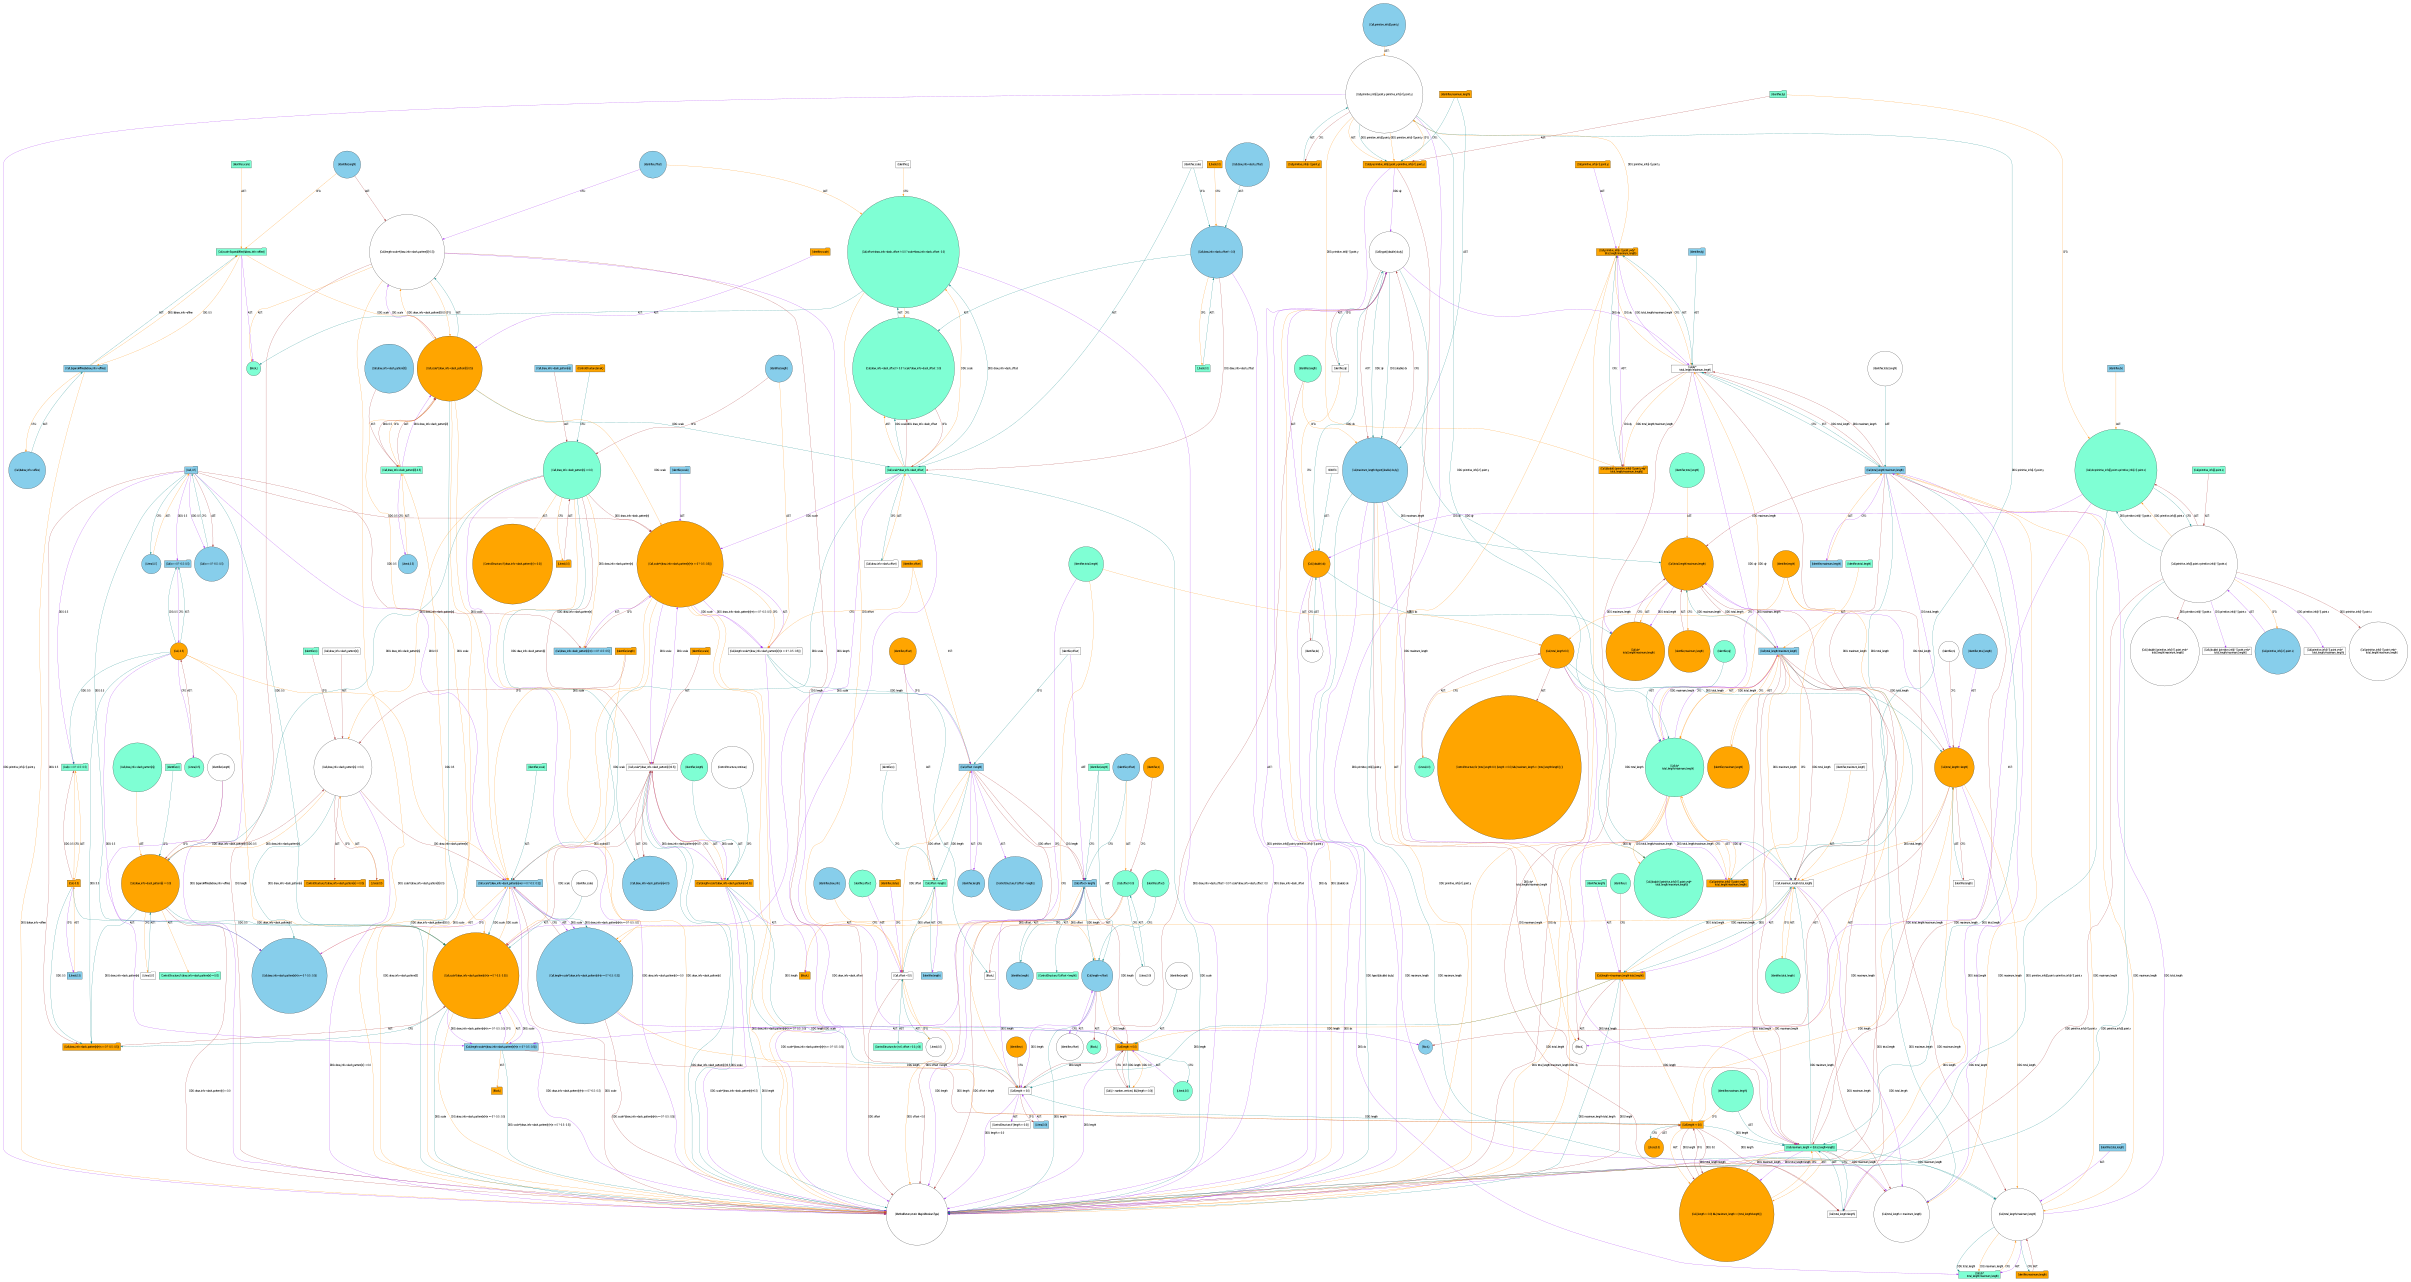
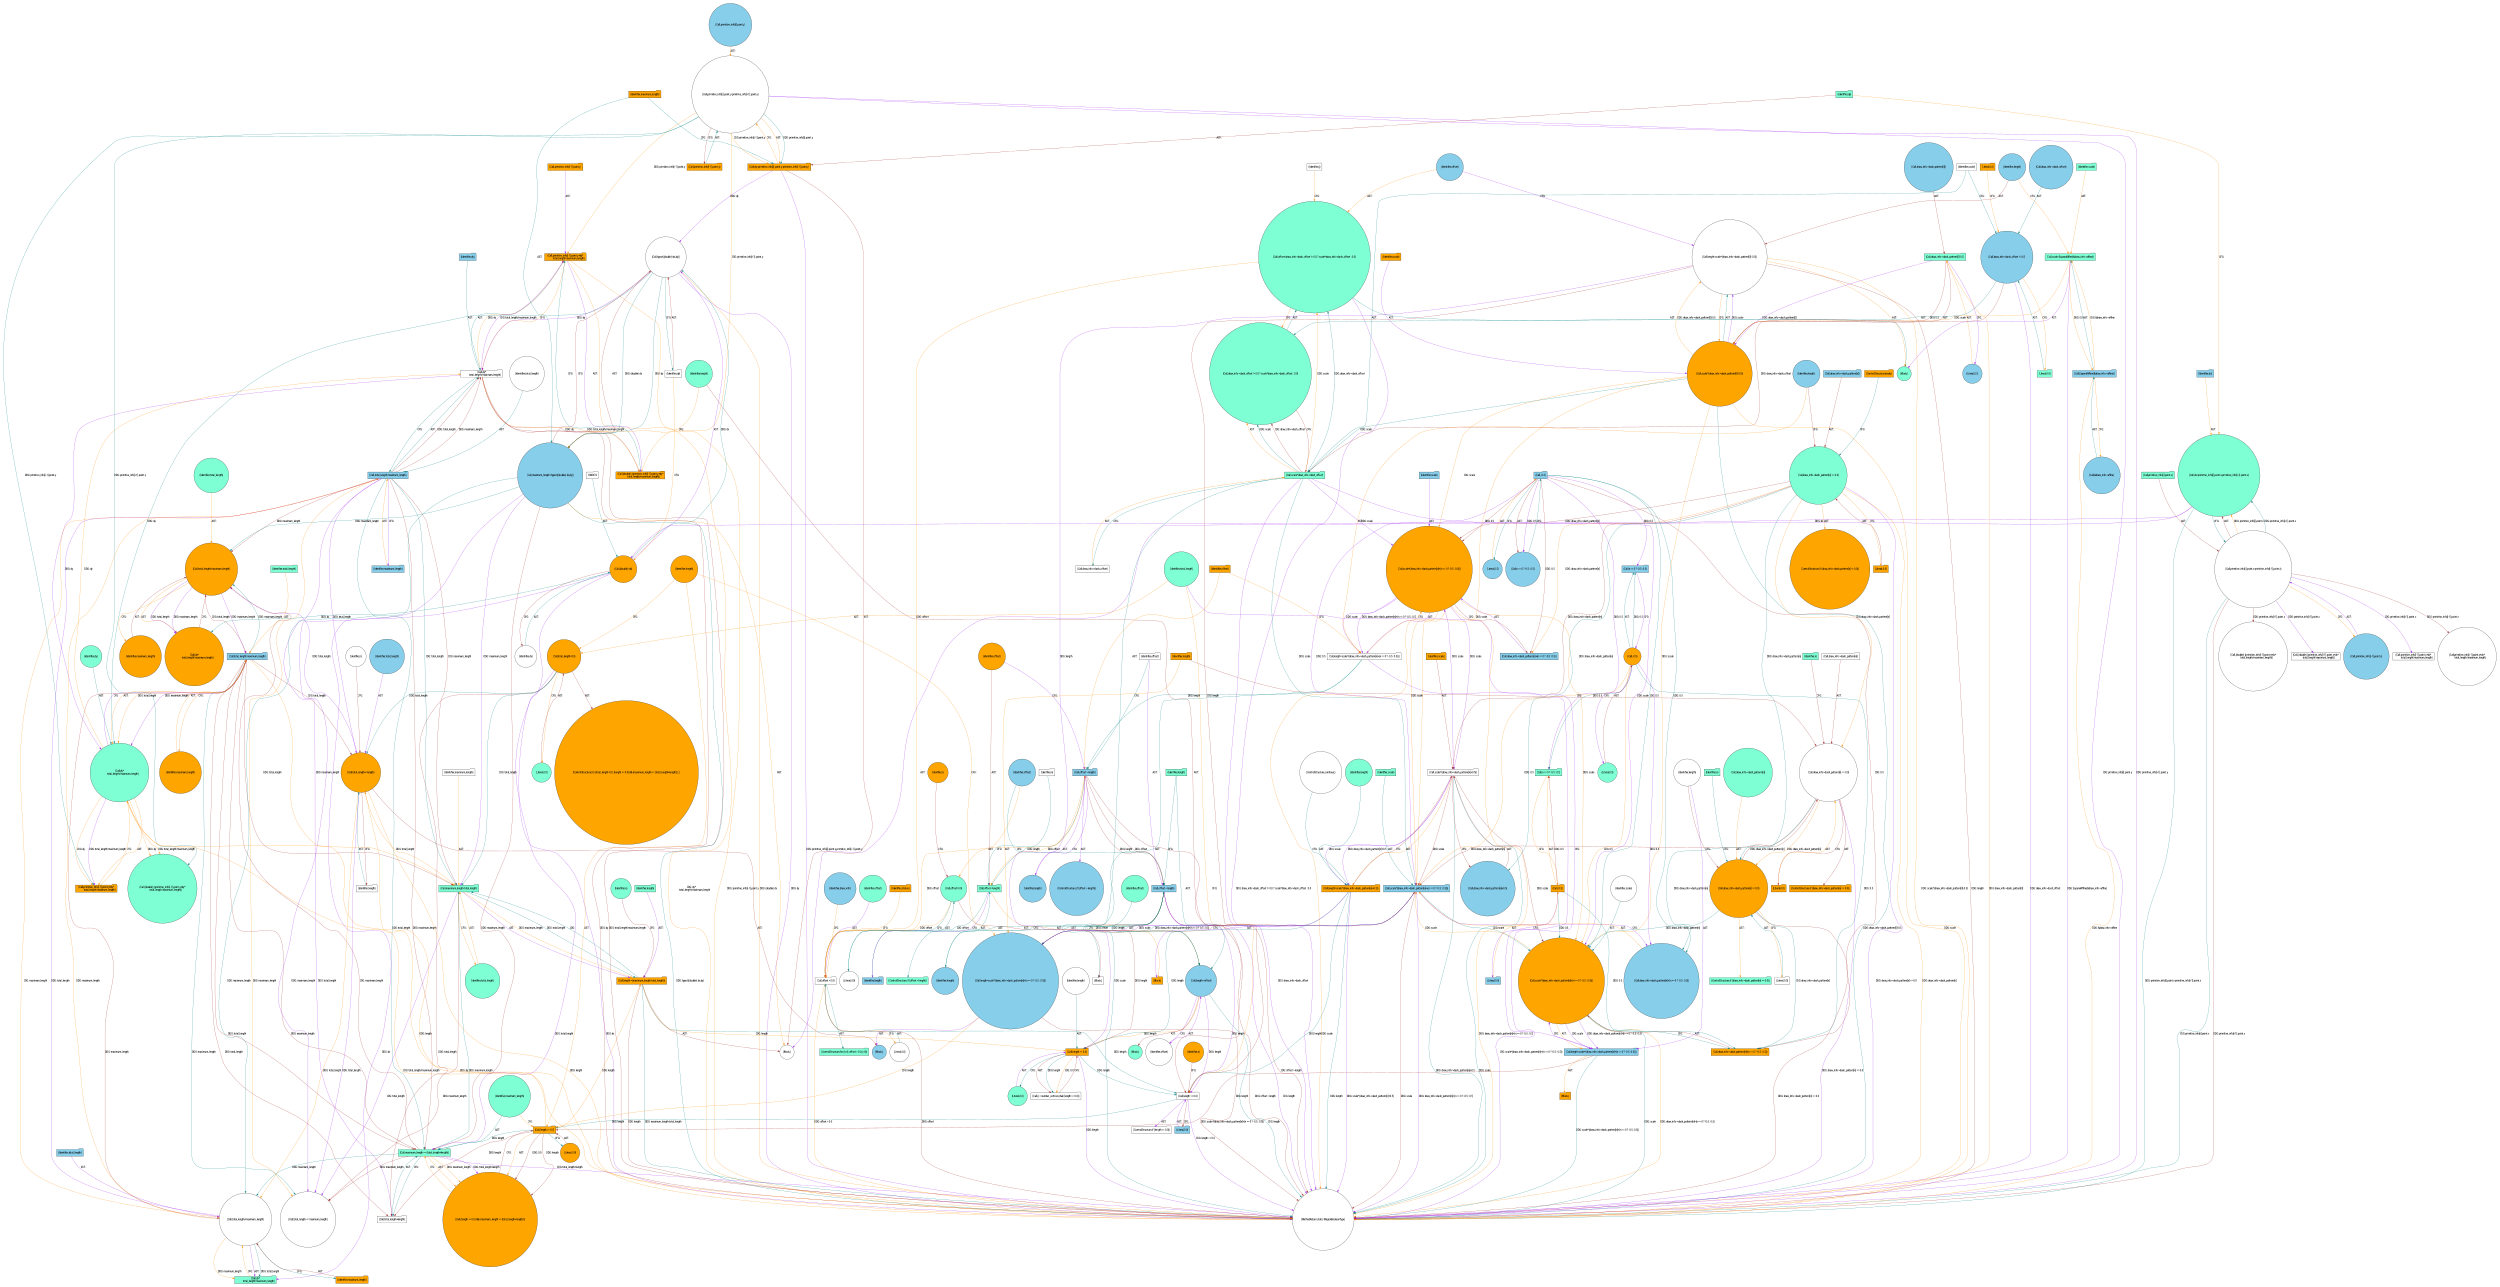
edge "(Call,scale*(draw_info->dash_pattern[0]-0.5))" -> "(Call,draw_info->dash_pattern[0]-0.5)": removed, label "CFG:"
node "(Call,maximum_length-total_length)": fillcolor white -> aquamarine
edge "(Identifier,status)" -> "(Call,offset > 0.0)": color purple -> darkorange
